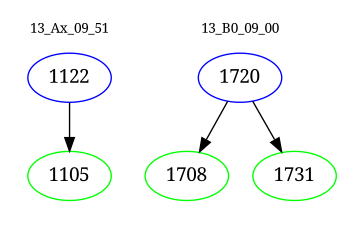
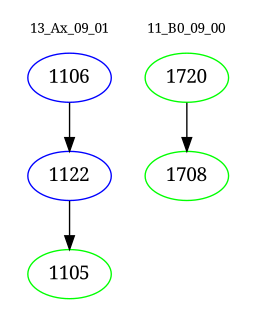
cluster "13_Ax_09_51": label "13_Ax_09_51" -> "13_Ax_09_01"
cluster "13_B0_09_00": label "13_B0_09_00" -> "11_B0_09_00"
node "1106": added
node "1720": color blue -> green
node "1731": removed
